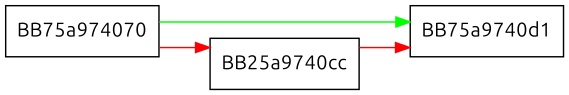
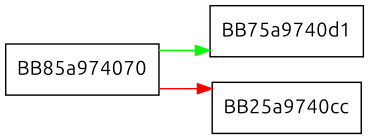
node "BB75a974070": label "BB75a974070" -> "BB85a974070"
edge "BB25a9740cc" -> "BB75a9740d1": removed
